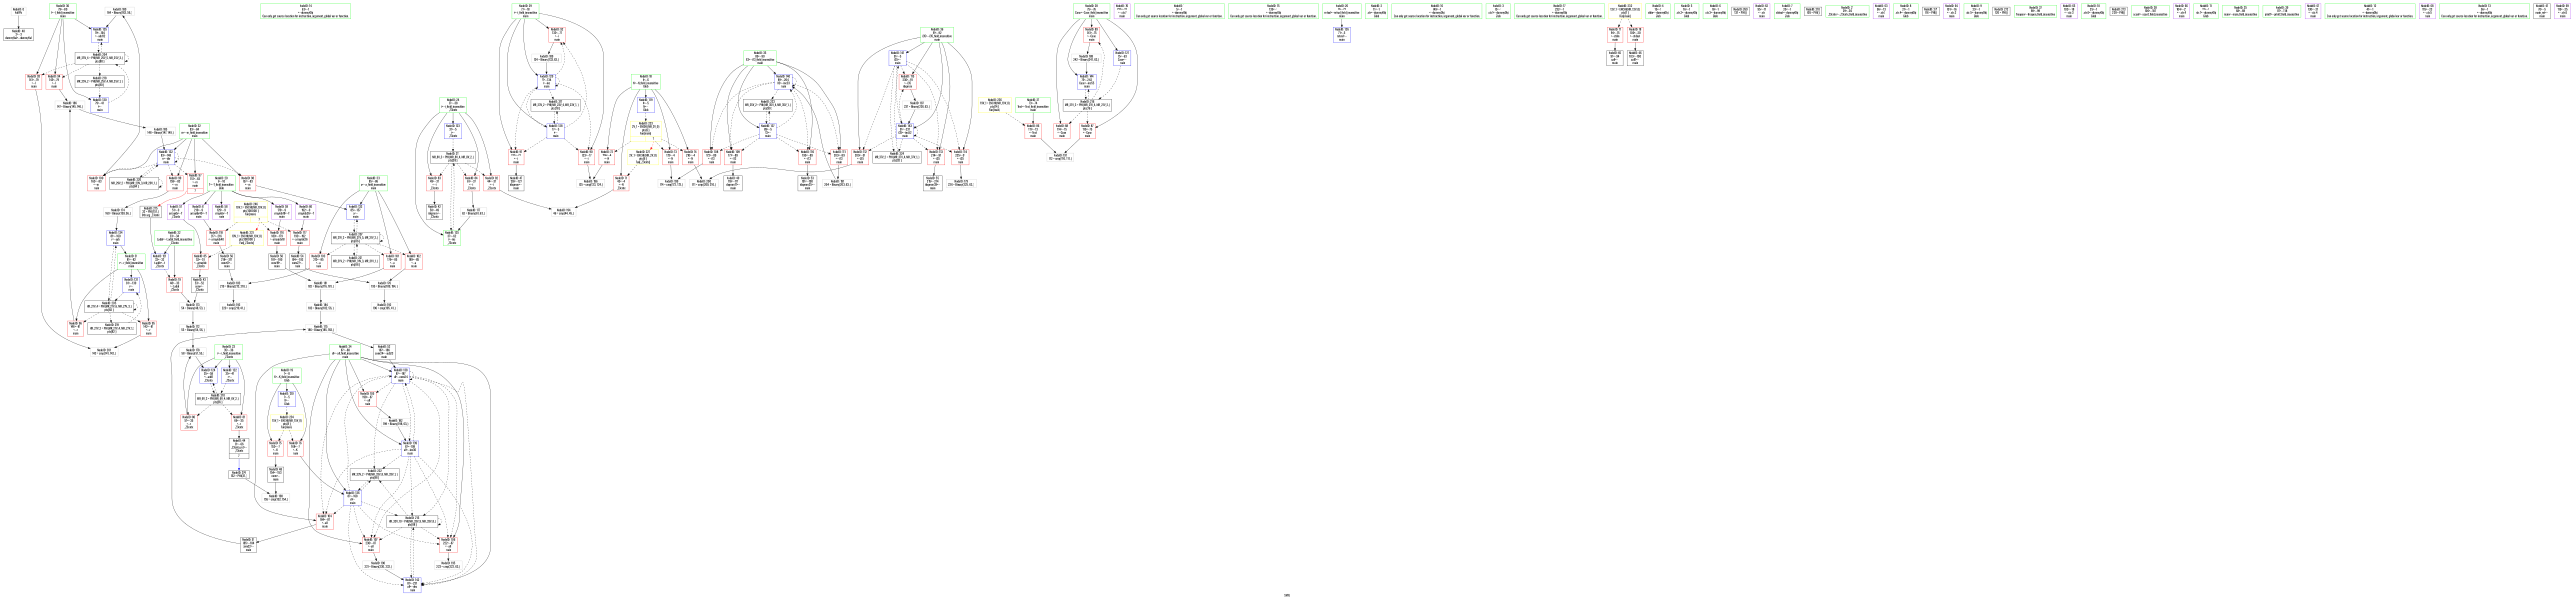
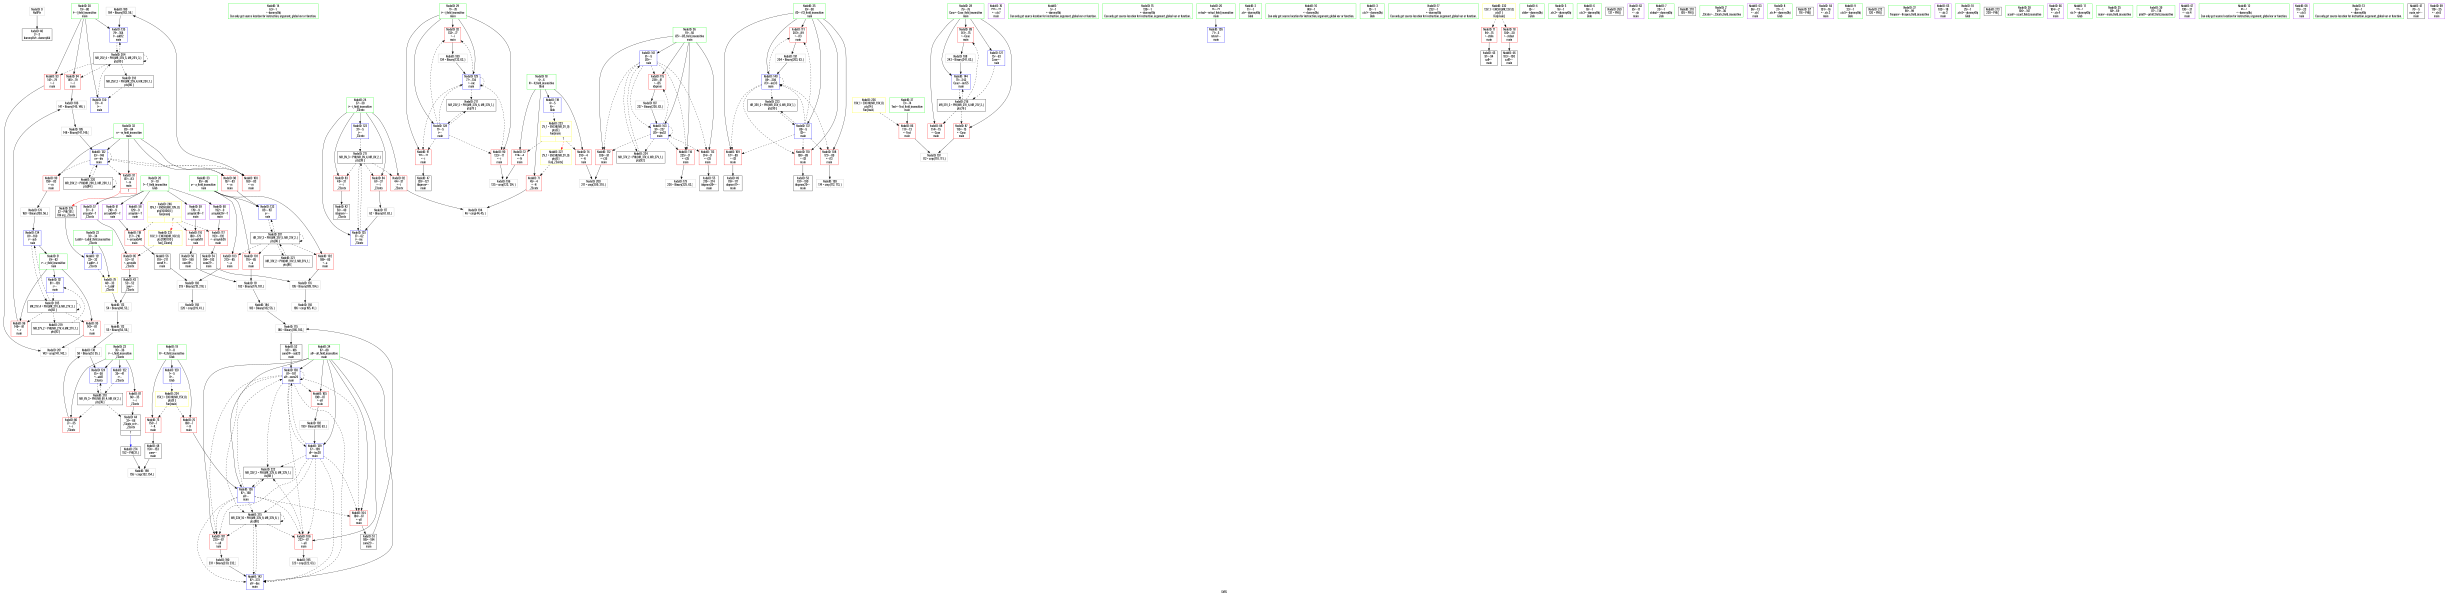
node "NodeID: 73": removed
node "NodeID: 125": color green -> blue
node "NodeID: 79": color red -> yellow
edge "NodeID: 210" -> "NodeID: 81": now "NodeID: 210" -> "NodeID: 44"
edge "NodeID: 215" -> "NodeID: 222": now "NodeID: 106" -> "NodeID: 222"
